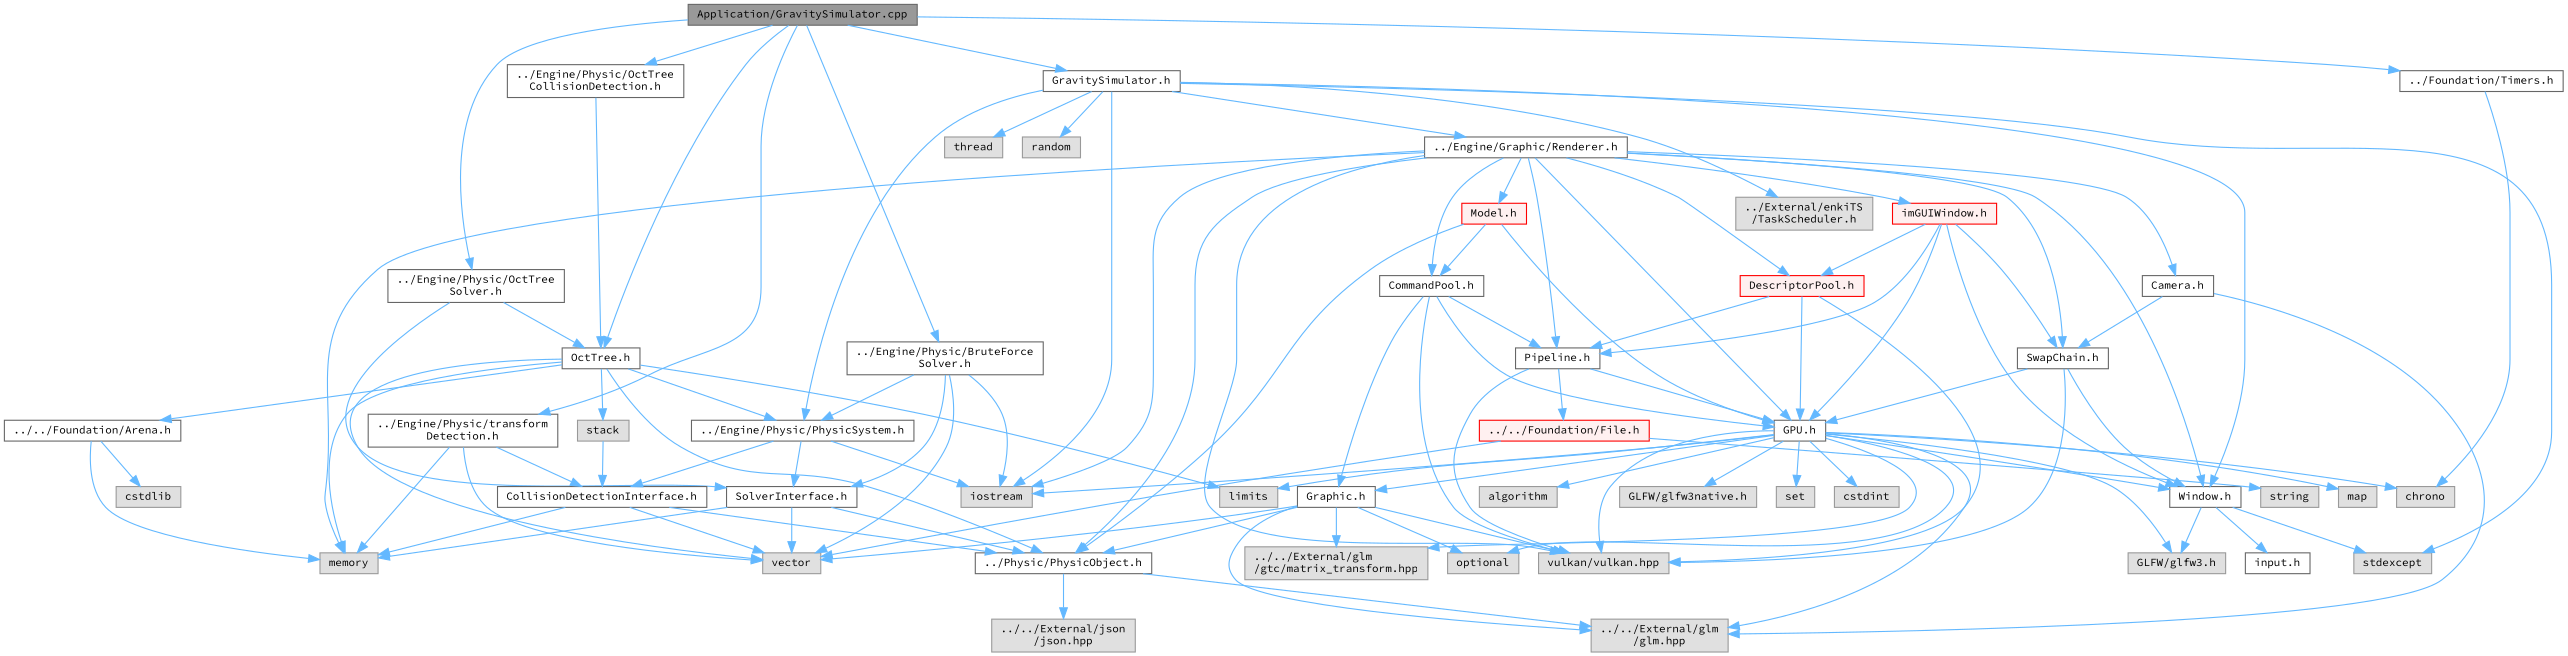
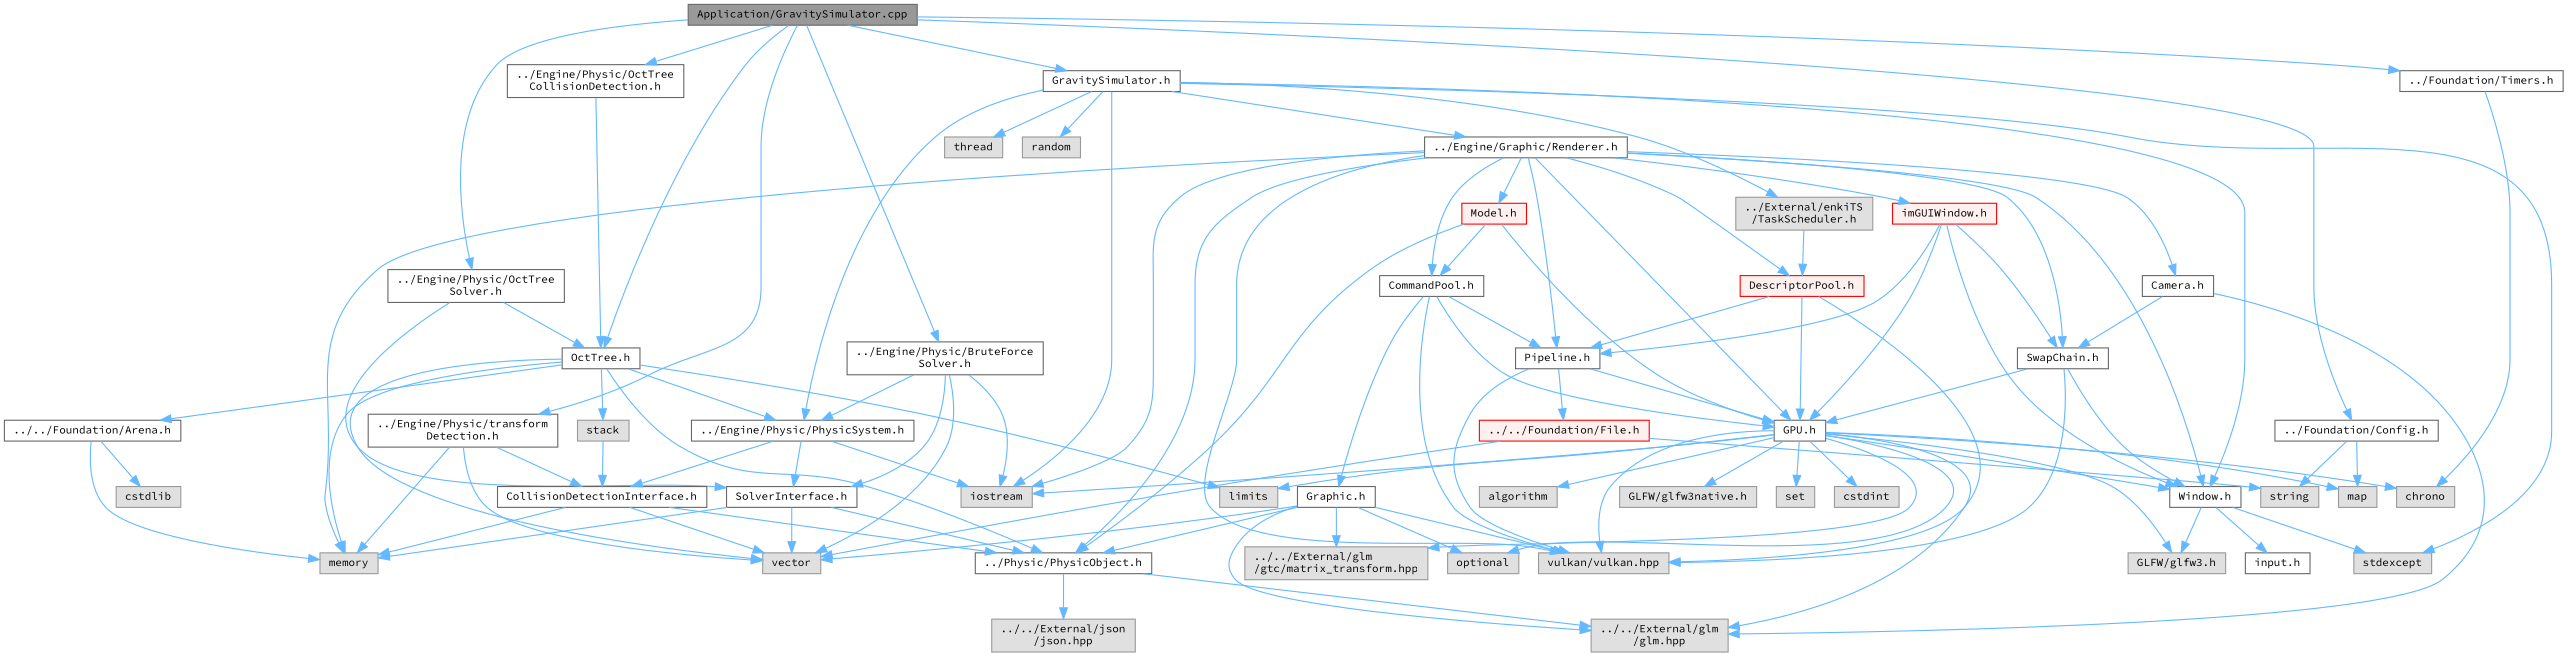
edge "imGUIWindow.h" -> "DescriptorPool.h": now "../External/enkiTS /TaskScheduler.h" -> "DescriptorPool.h"
node "../Foundation/Config.h": added
edge "GPU.h" -> "Graphic.h": removed
